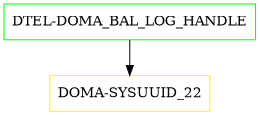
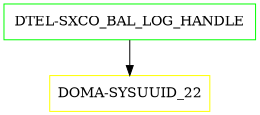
node "DTEL-DOMA_BAL_LOG_HANDLE": label "DTEL-DOMA_BAL_LOG_HANDLE" -> "DTEL-SXCO_BAL_LOG_HANDLE"
